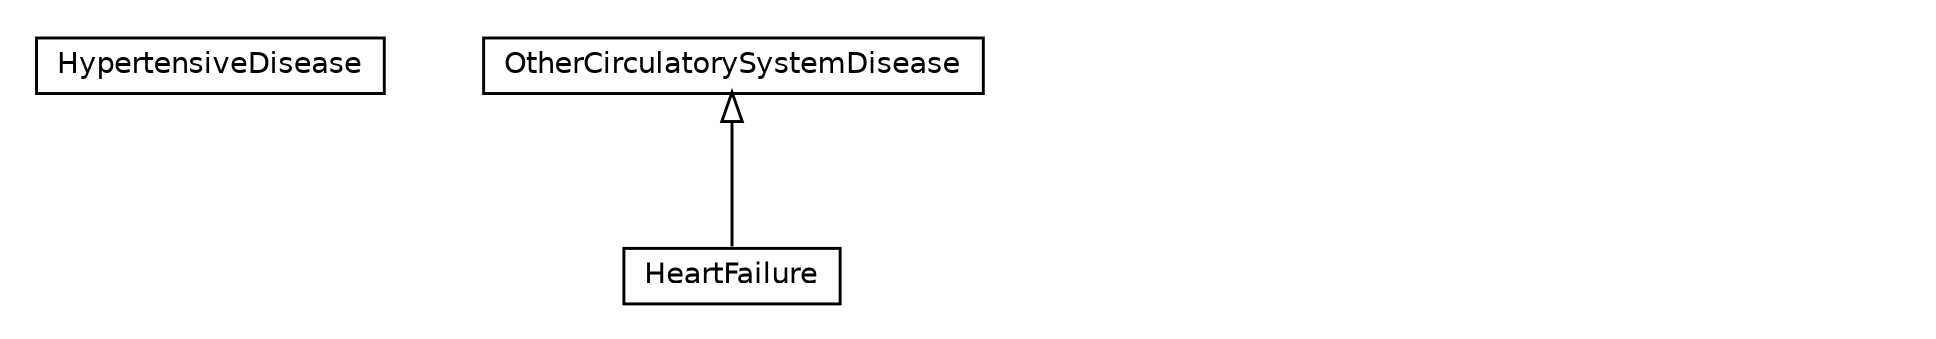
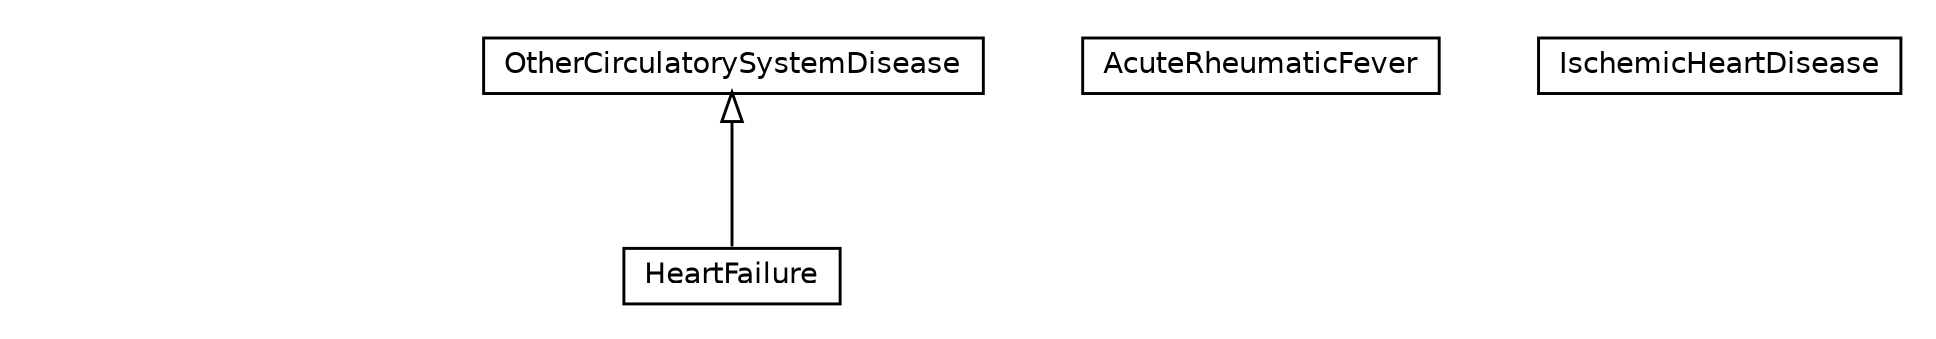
node "HypertensiveDisease": removed
node "AcuteRheumaticFever": added
node "IschemicHeartDisease": added
